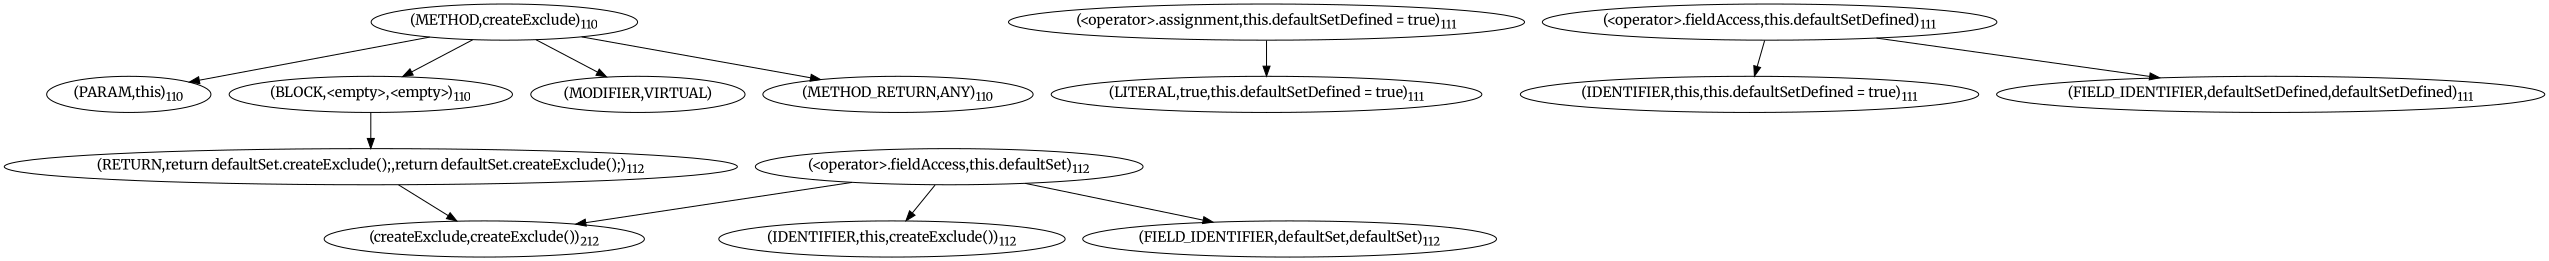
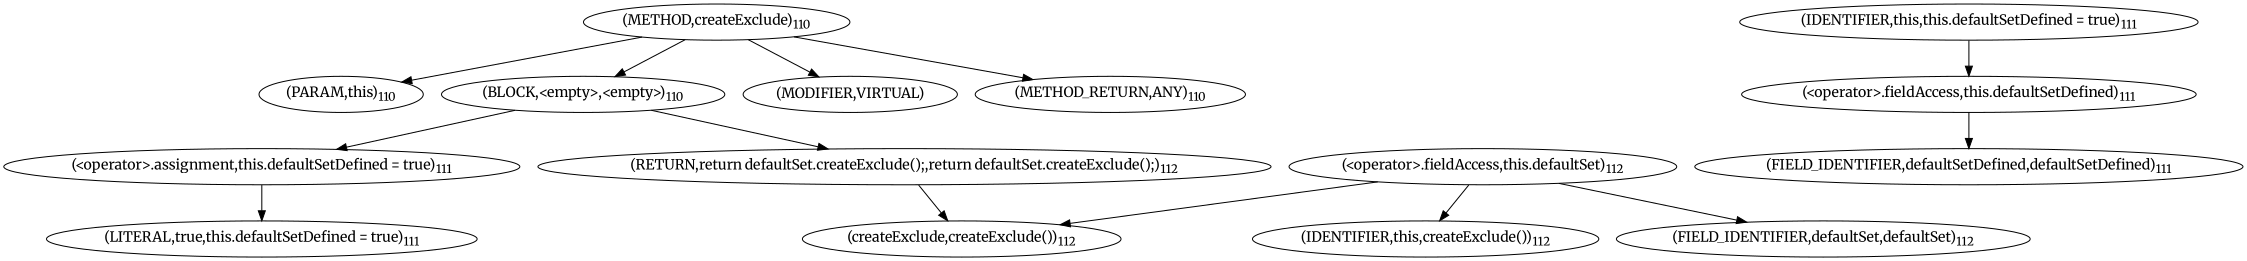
edge "(<operator>.fieldAccess,this.defaultSetDefined)" -> "(IDENTIFIER,this,this.defaultSetDefined = true)": reversed
edge "(BLOCK,<empty>,<empty>)" -> "(<operator>.assignment,this.defaultSetDefined = true)": added
node "(createExclude,createExclude())": text "212" -> "112"
